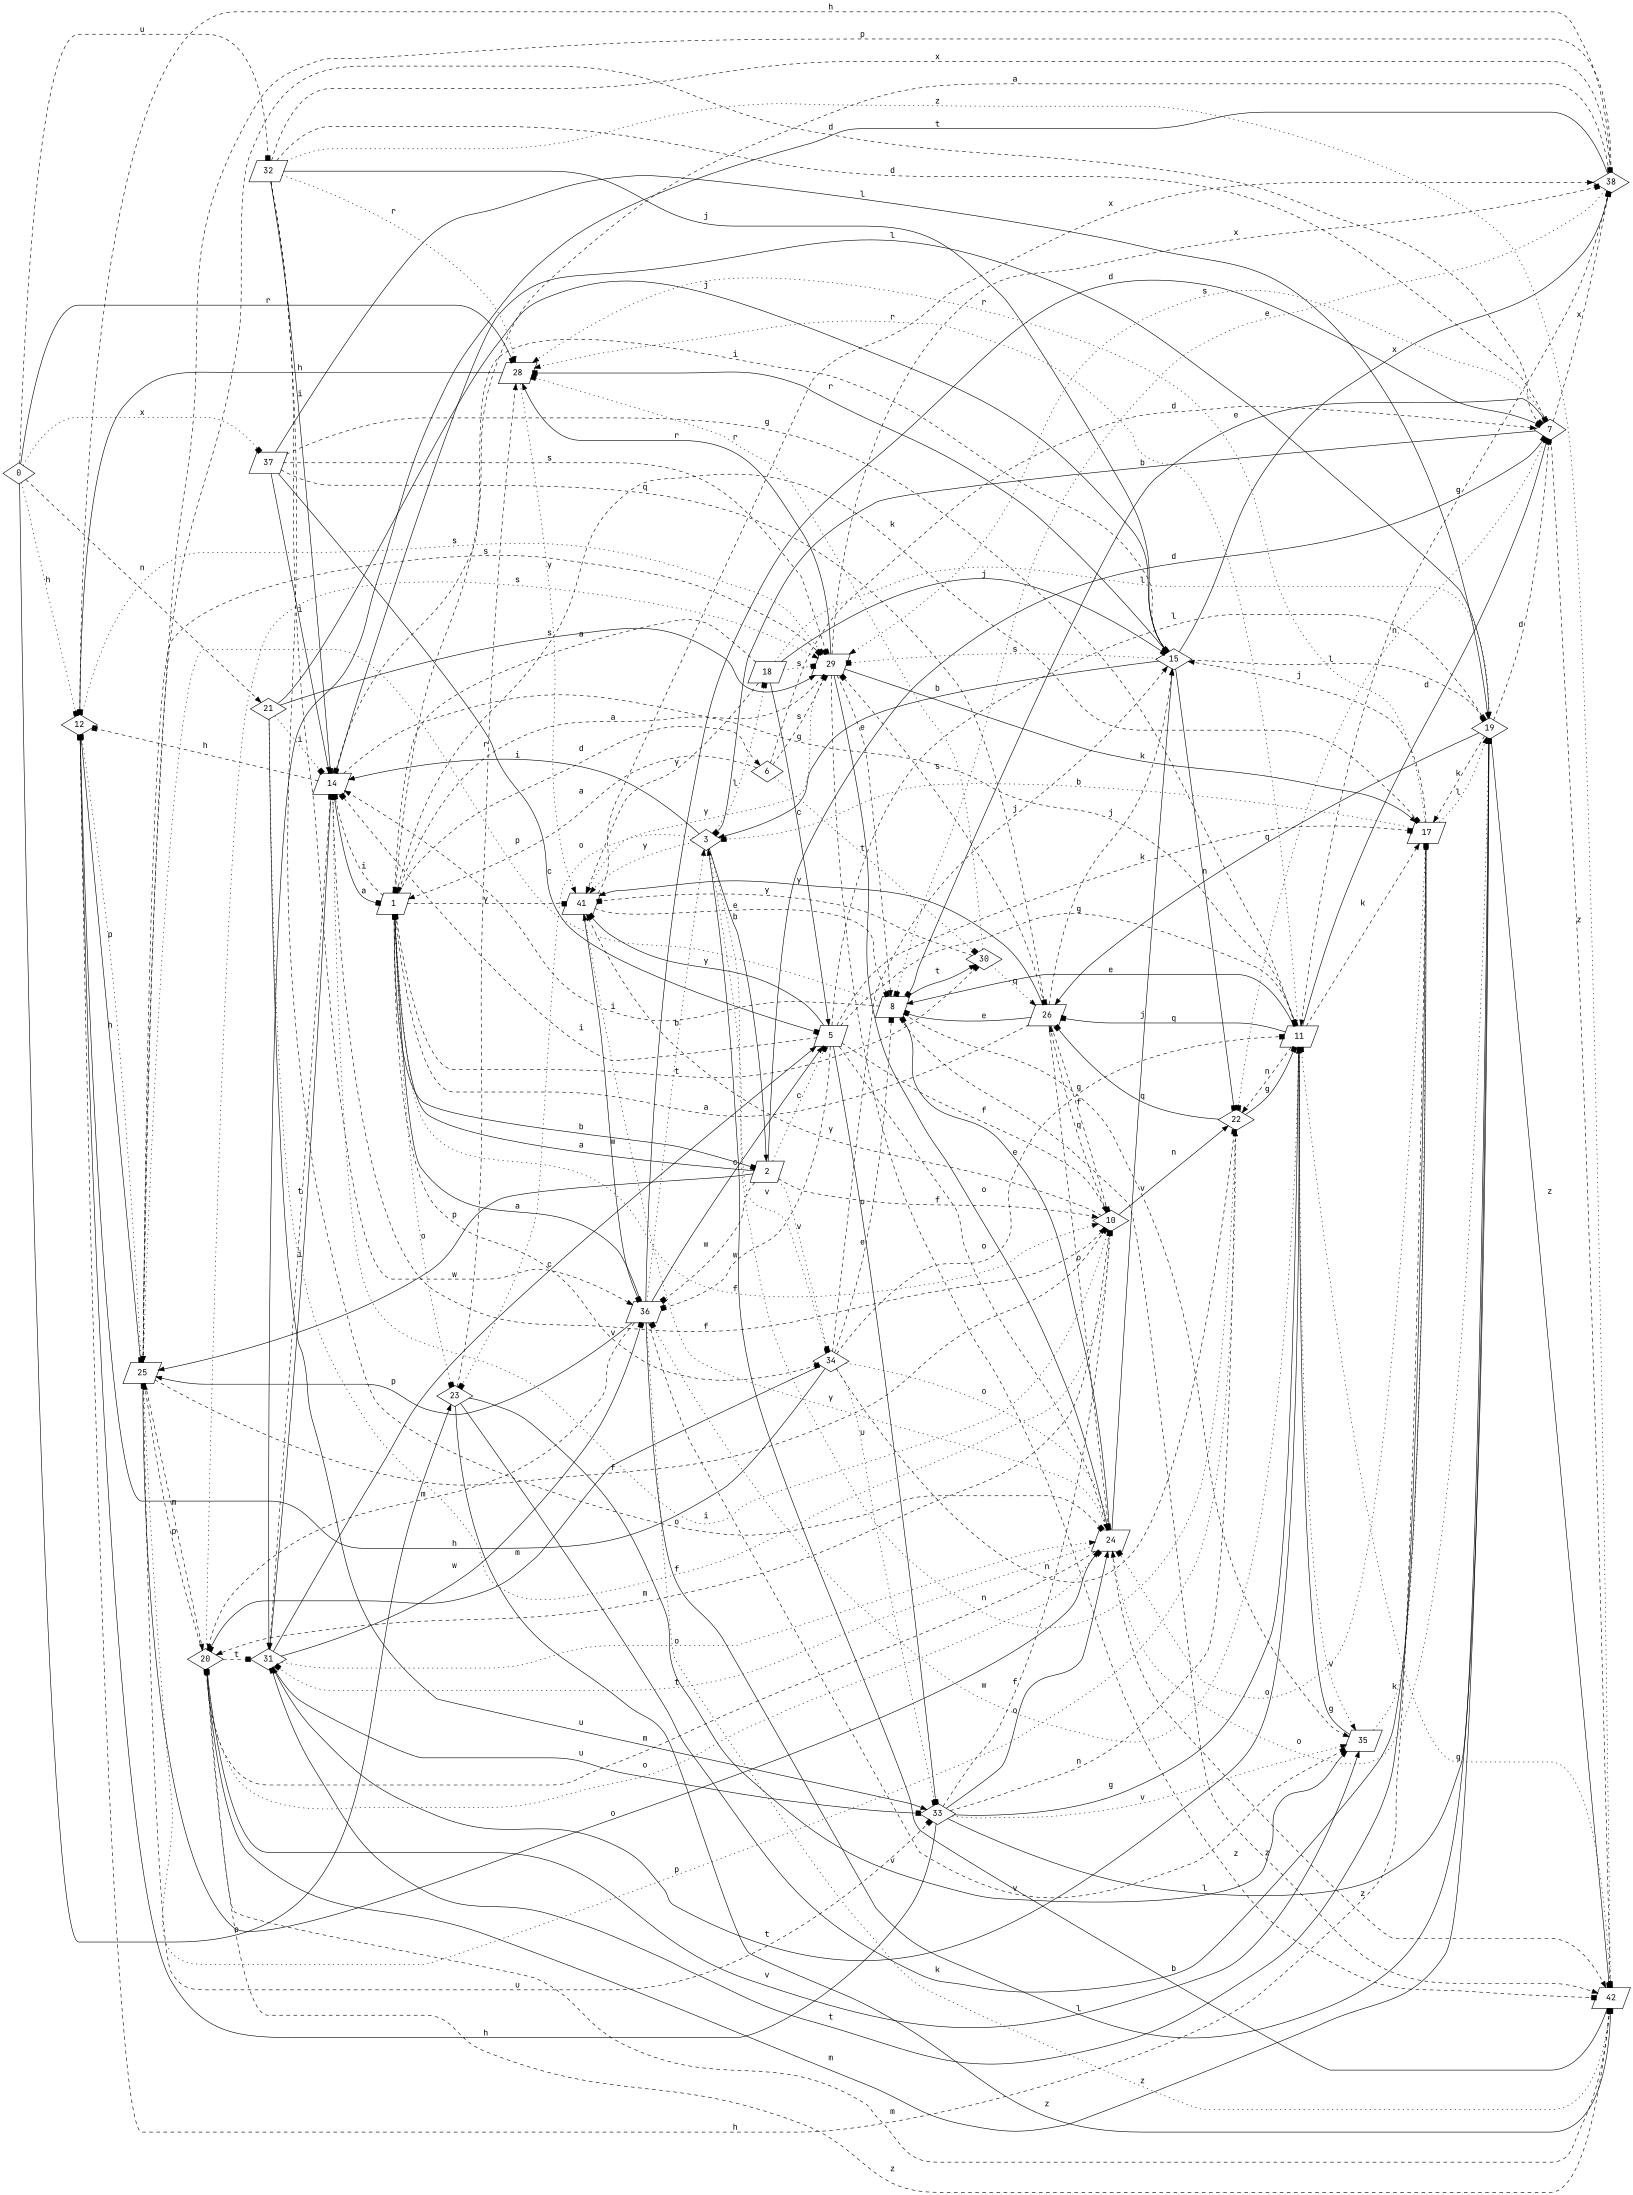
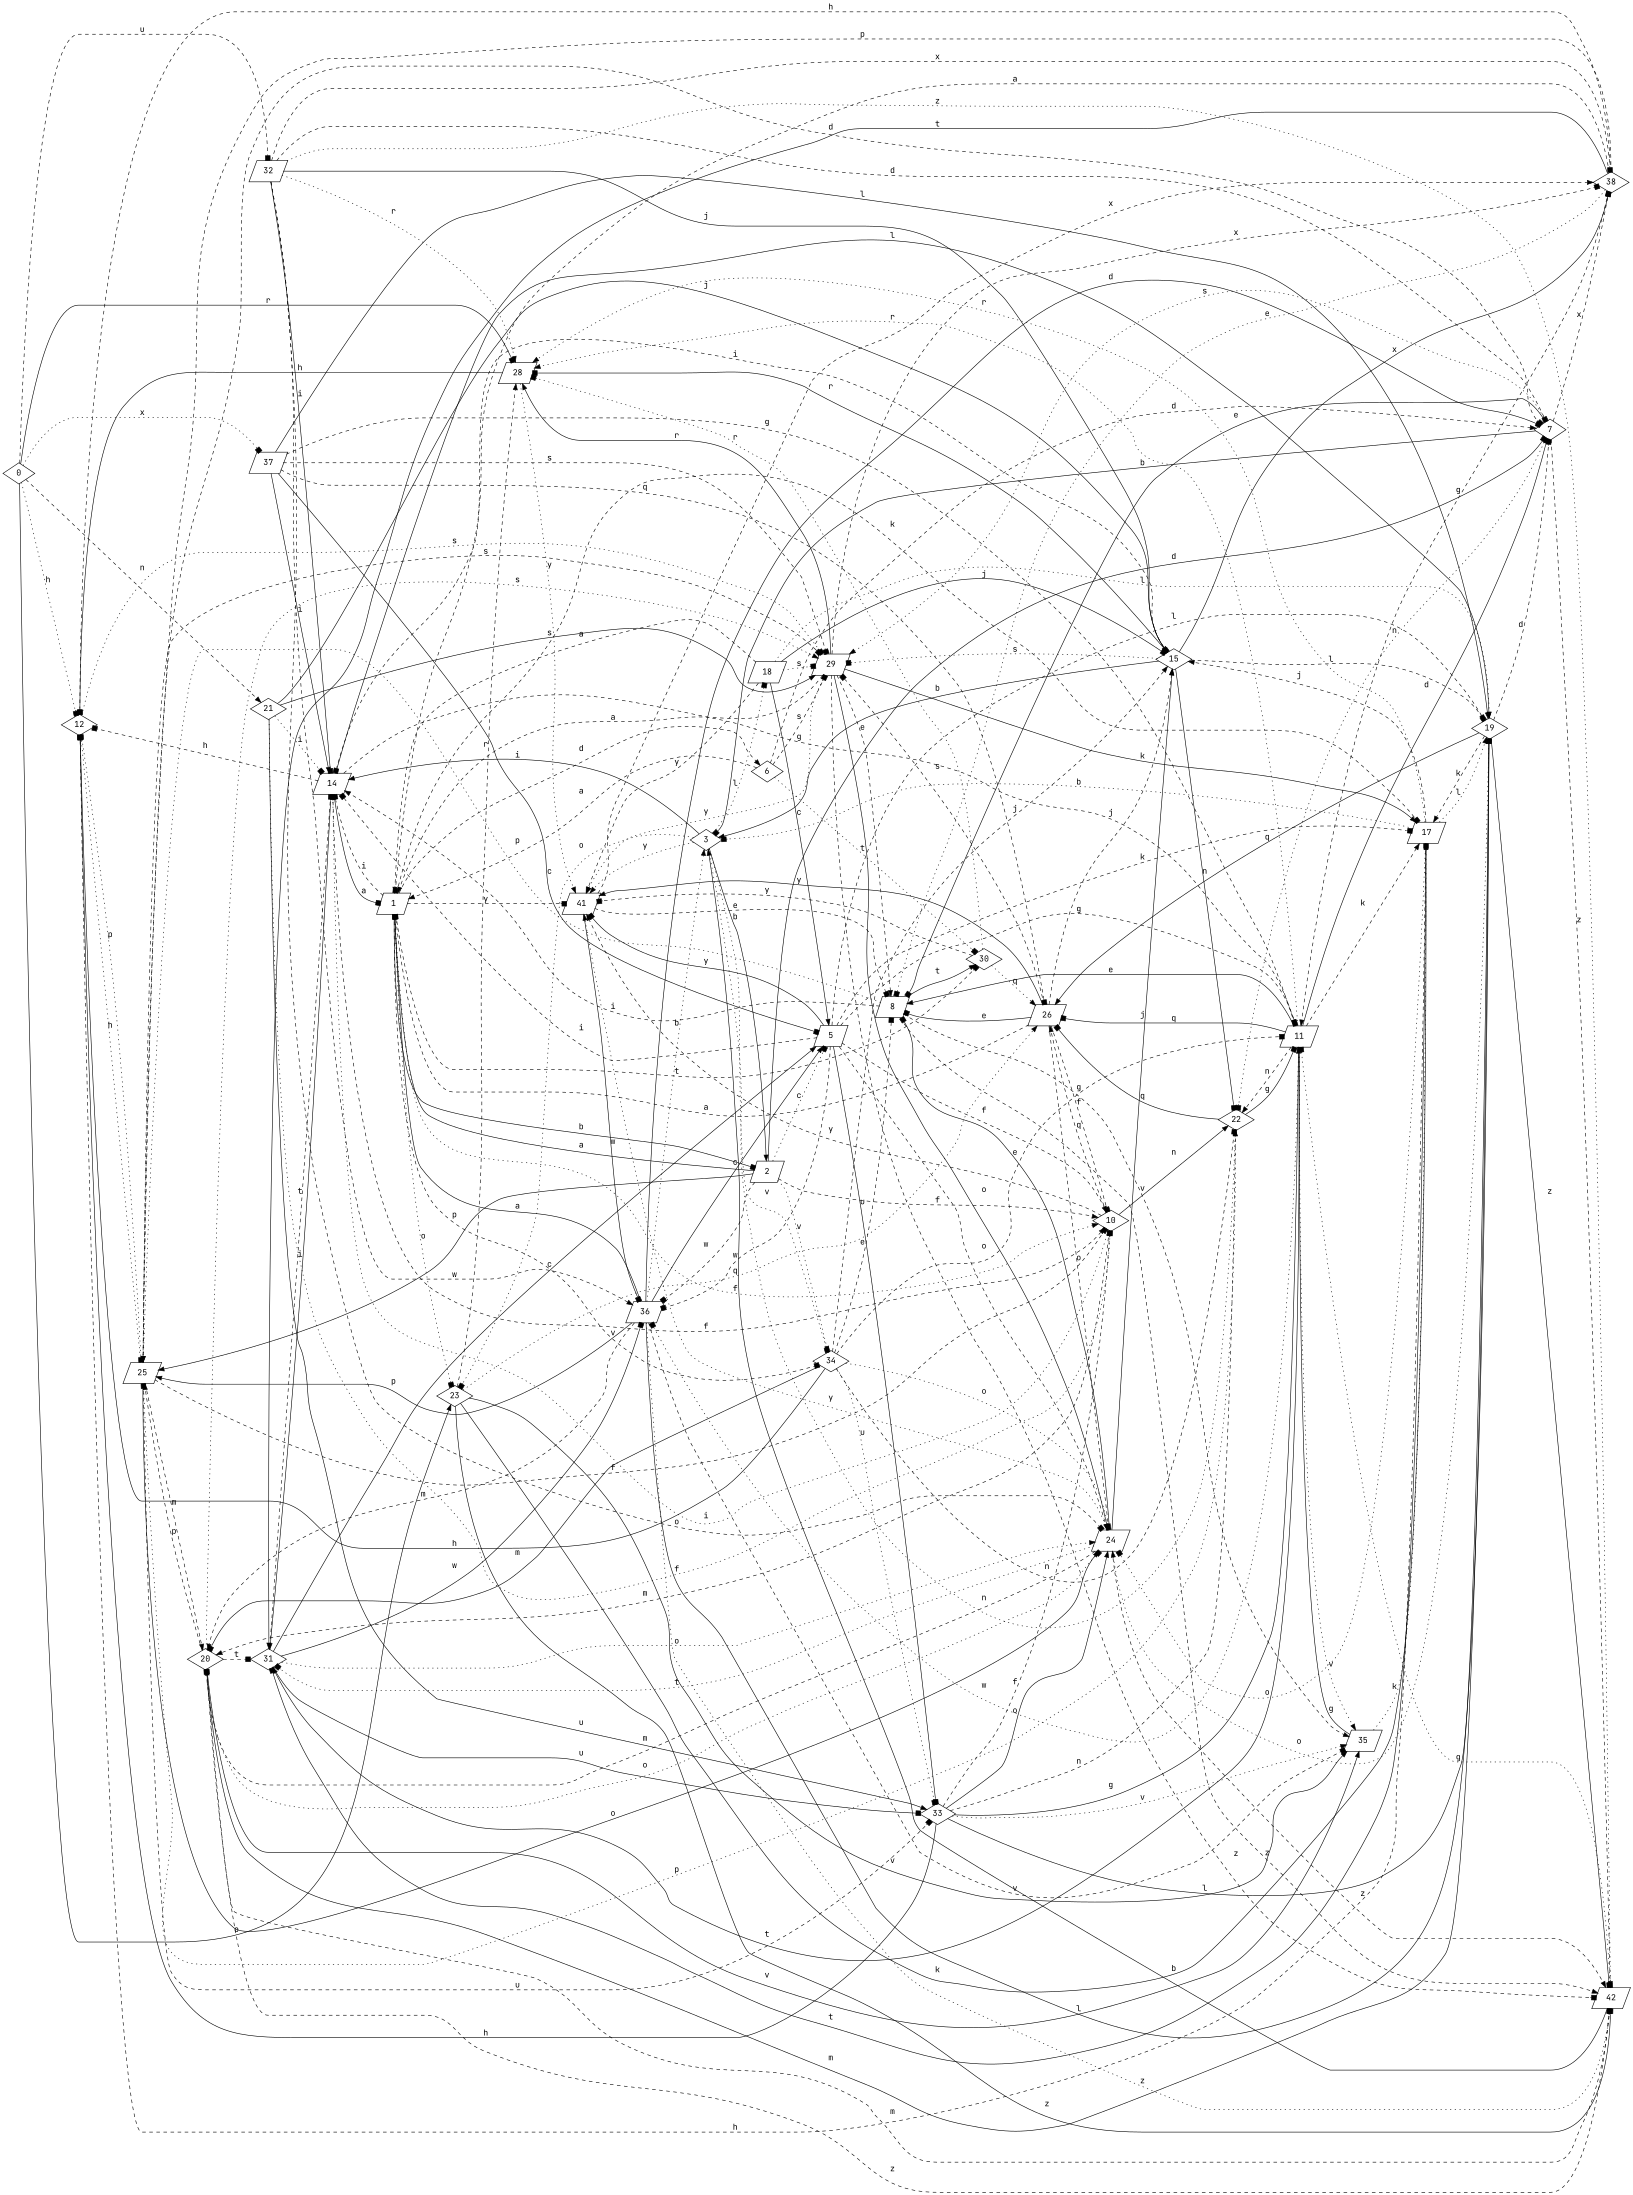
edge "25" -> "12": style solid -> dotted
edge "23" -> "26": added, label "q"
